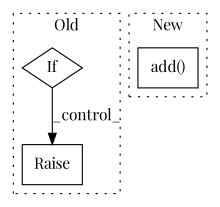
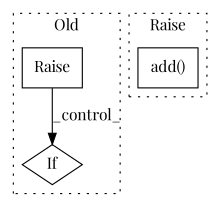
cluster "New": label "New" -> "Raise"
edge "If" -> "Raise": reversed
